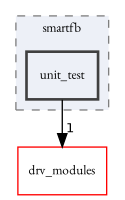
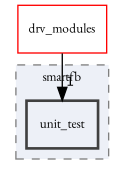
edge "unit_test" -> "drv_modules": reversed
